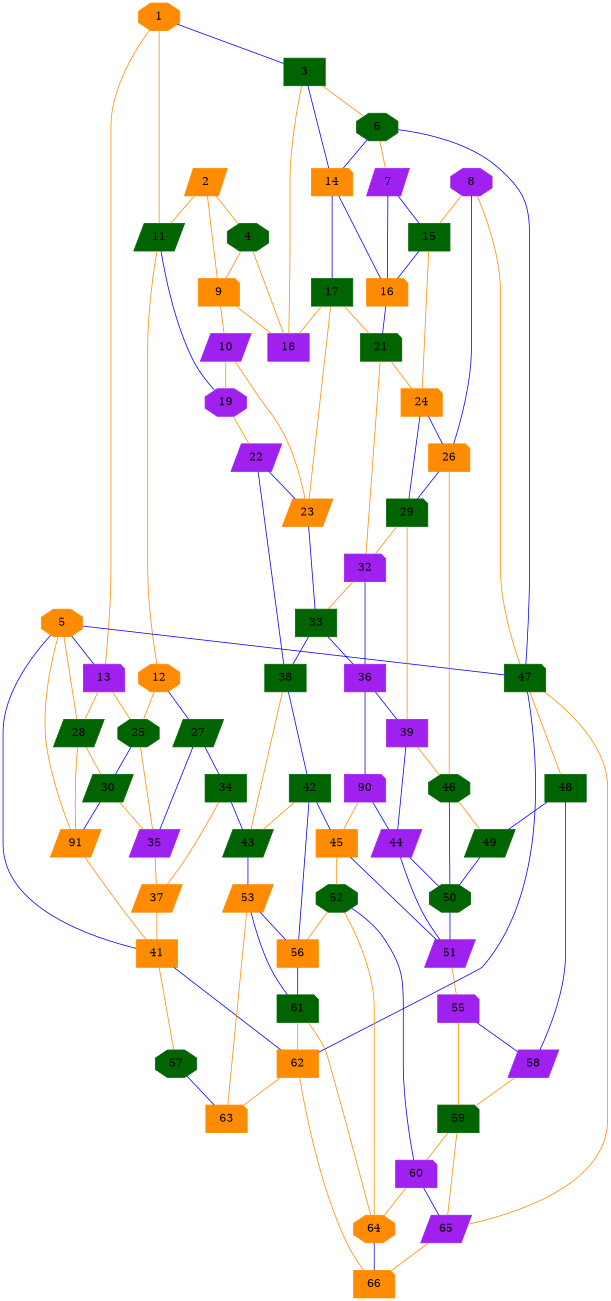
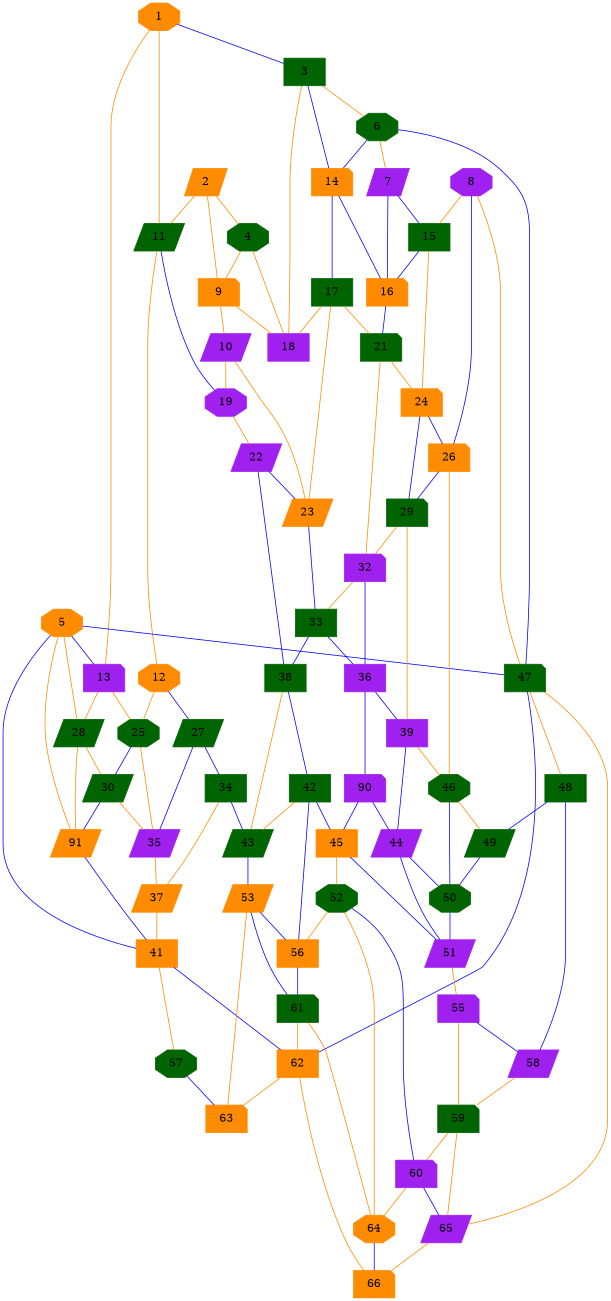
edge "90" -- "45": color darkorange -> blue
edge "91" -- "41": color darkorange -> blue
